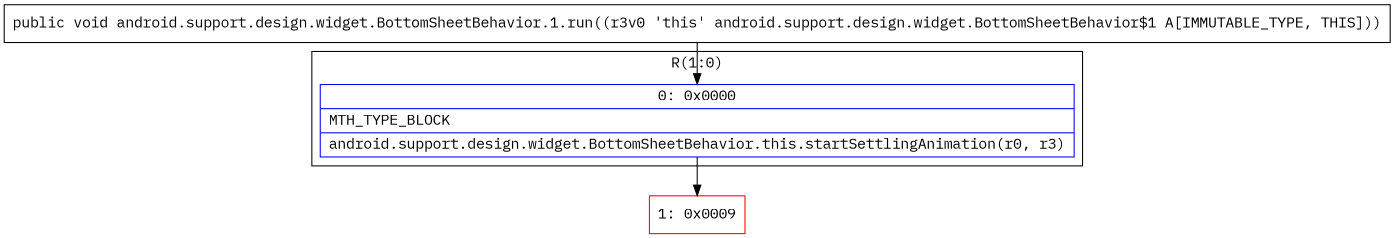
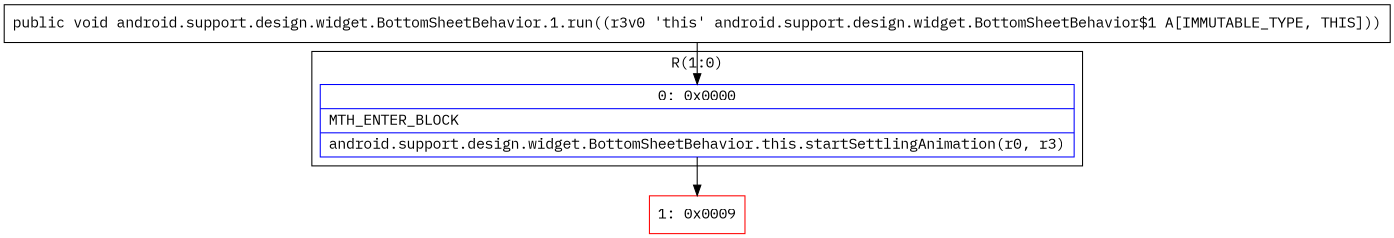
node "0: 0x0000": text "MTH_TYPE_BLOCK" -> "MTH_ENTER_BLOCK"
